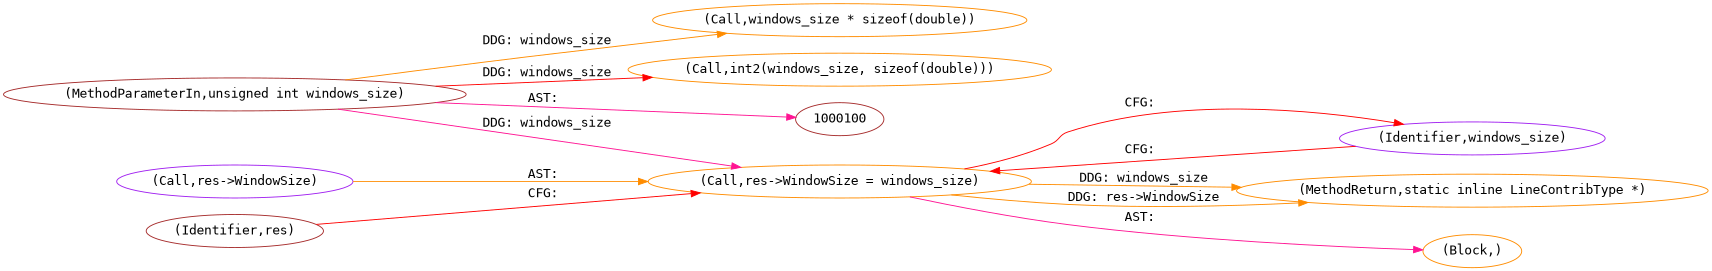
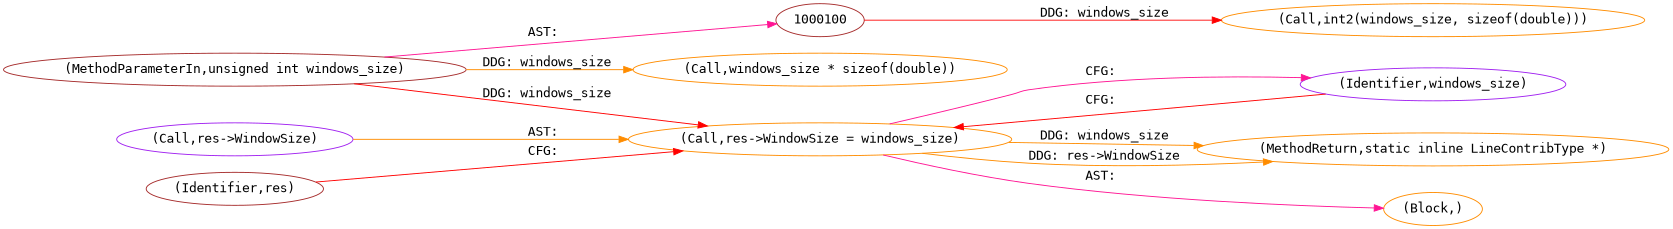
edge "(MethodParameterIn,unsigned int windows_size)" -> "(Call,int2(windows_size, sizeof(double)))": now "1000100" -> "(Call,int2(windows_size, sizeof(double)))"
edge "(Call,res->WindowSize = windows_size)" -> "(Identifier,windows_size)": color red -> deeppink
edge "(MethodParameterIn,unsigned int windows_size)" -> "(Call,res->WindowSize = windows_size)": color deeppink -> red
